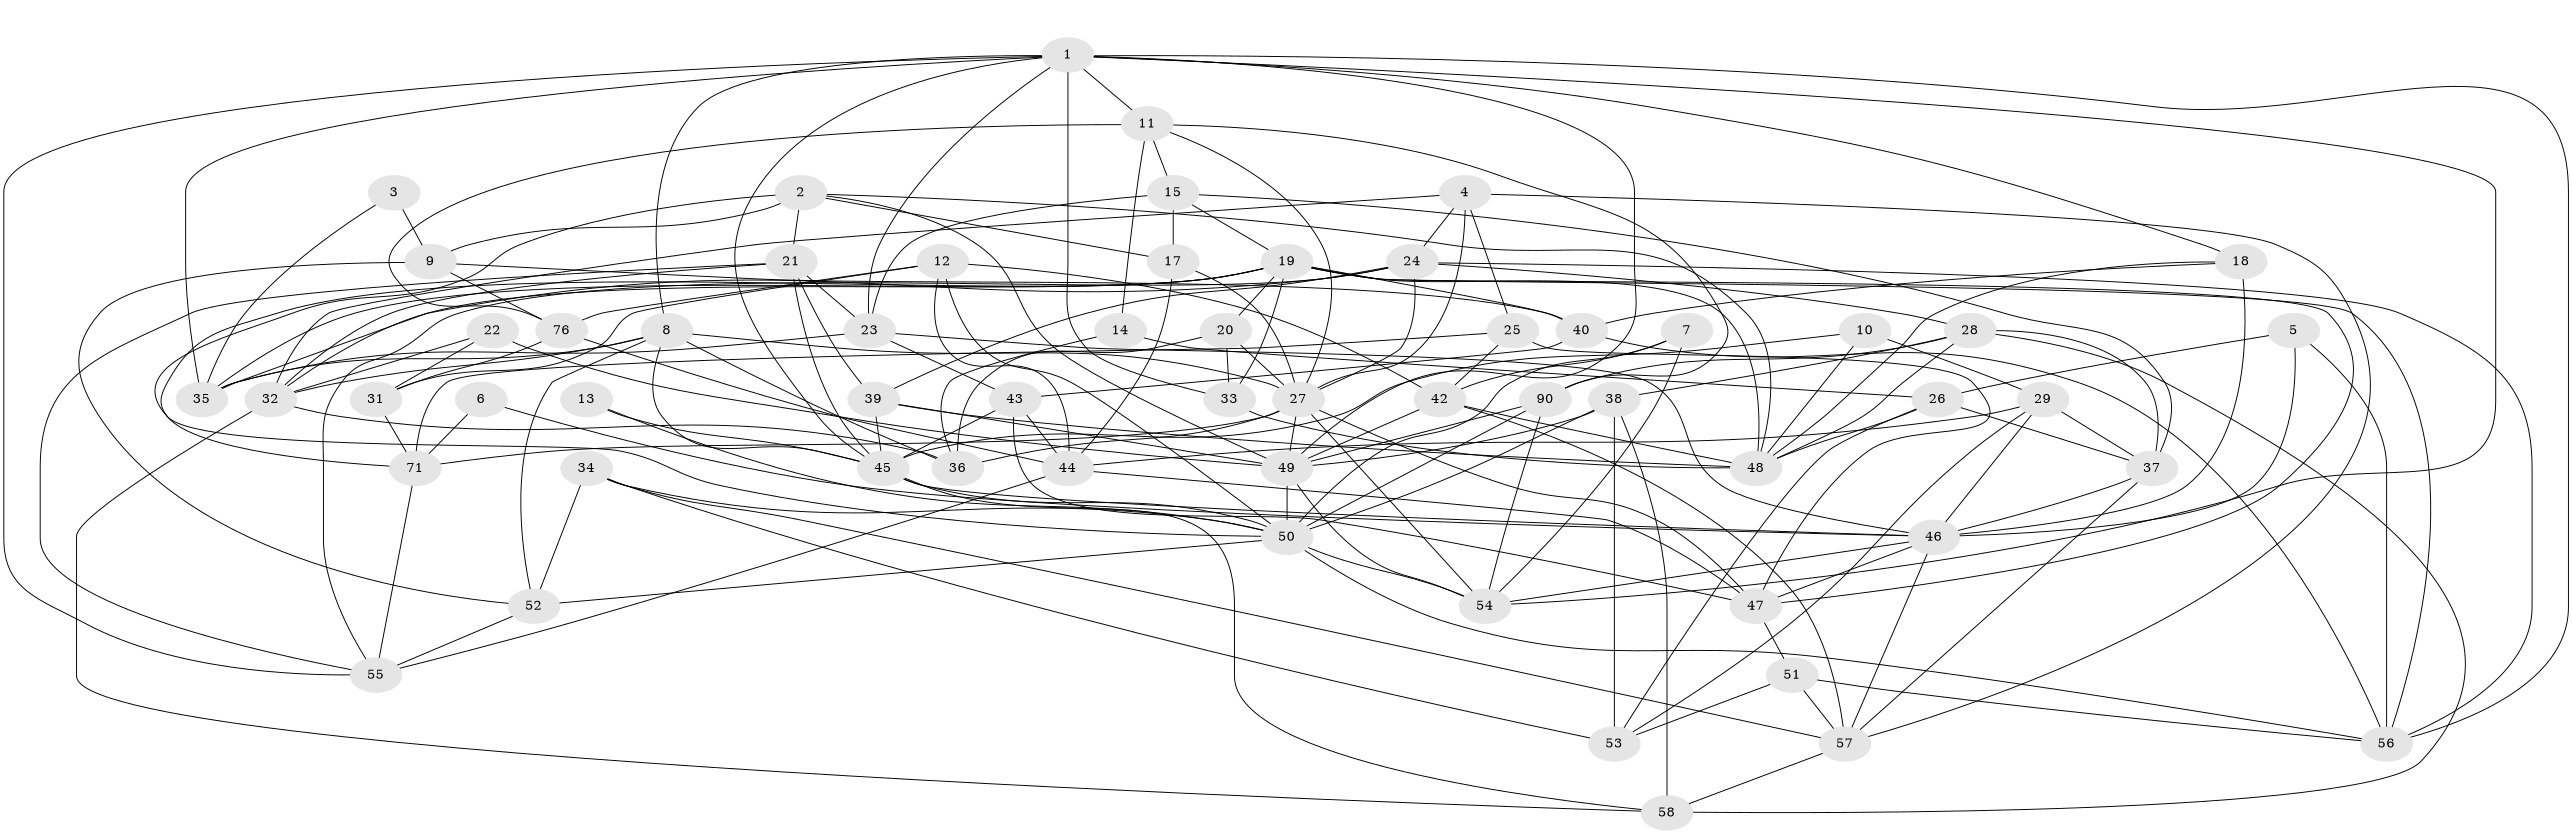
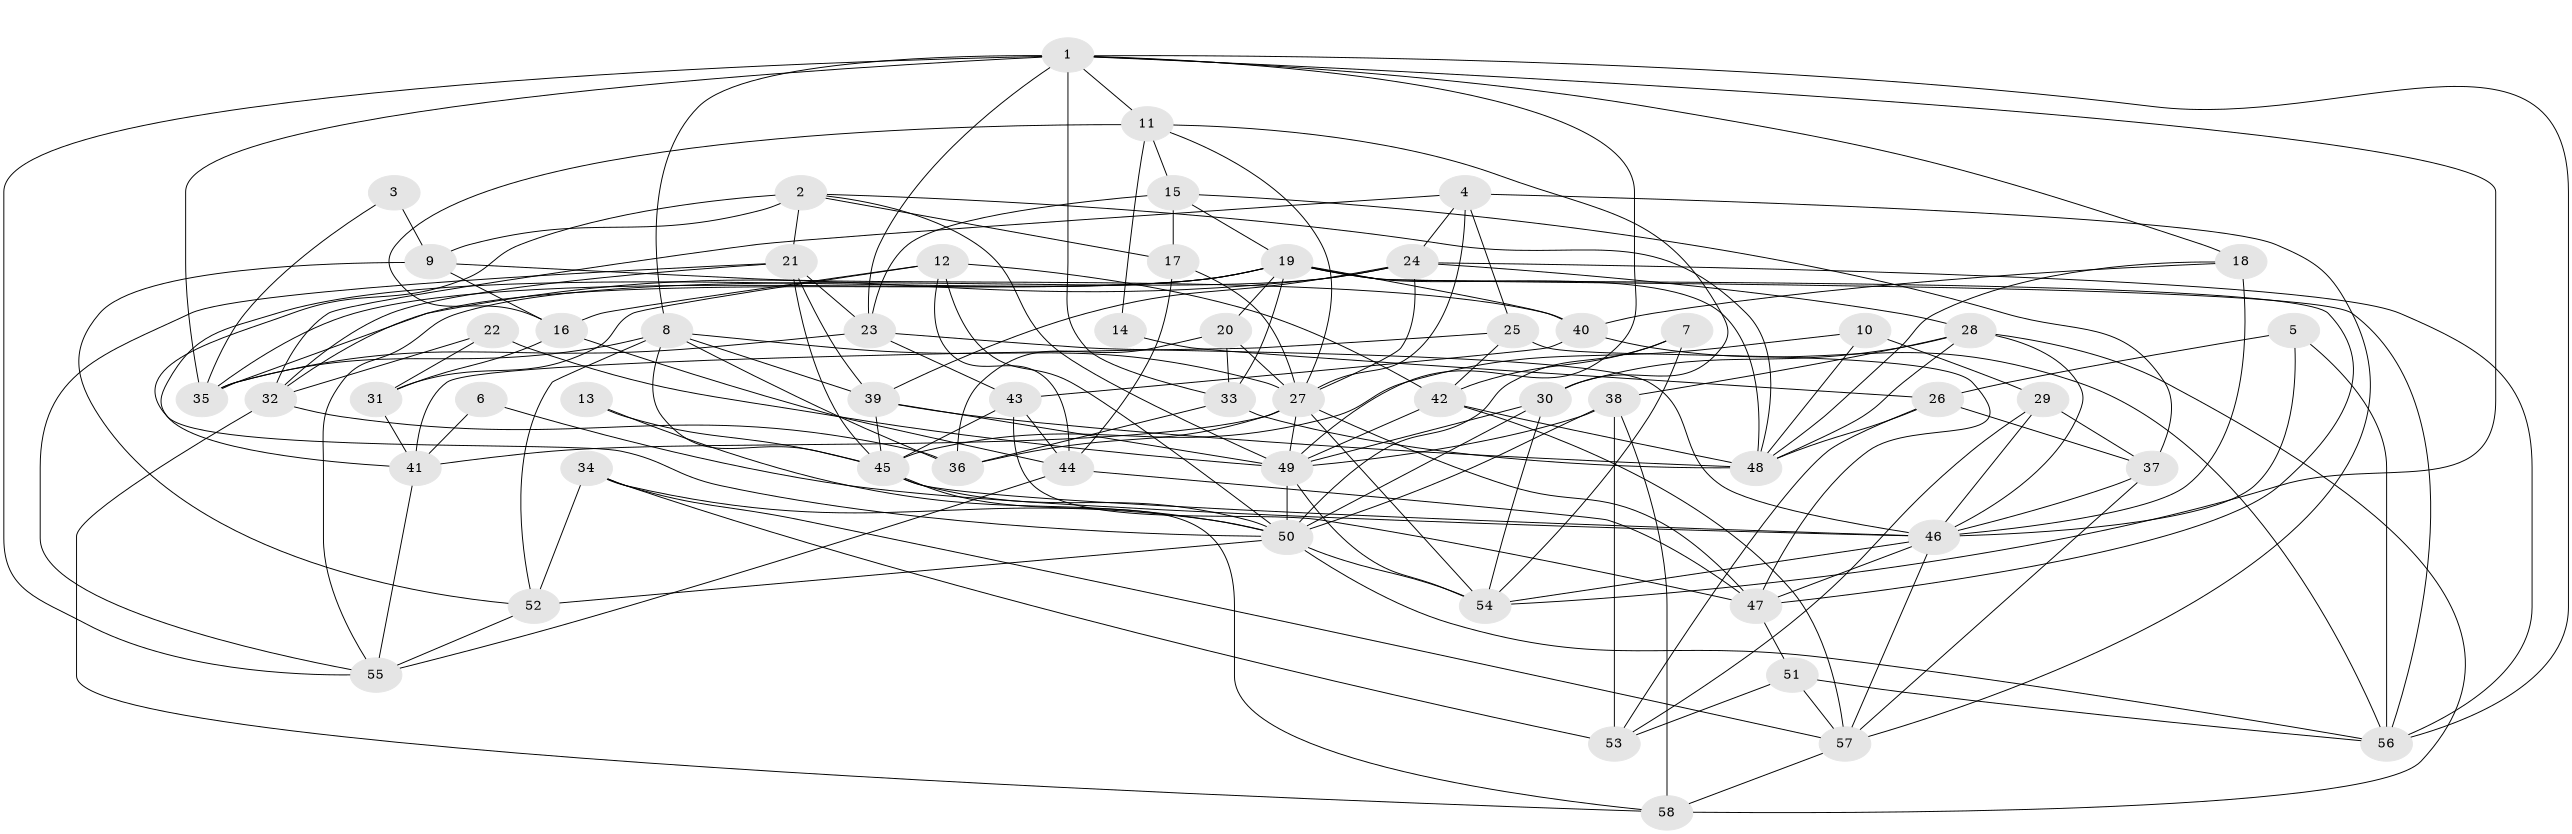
edge "1" -- "45": removed
node "76": label "76" -> "16"
edge "28" -- "37": now "28" -- "46"
edge "14" -- "36": now "33" -- "36"
edge "8" -- "32": now "8" -- "39"
node "90": label "90" -> "30"
edge "29" -- "44": removed
node "71": label "71" -> "41"
